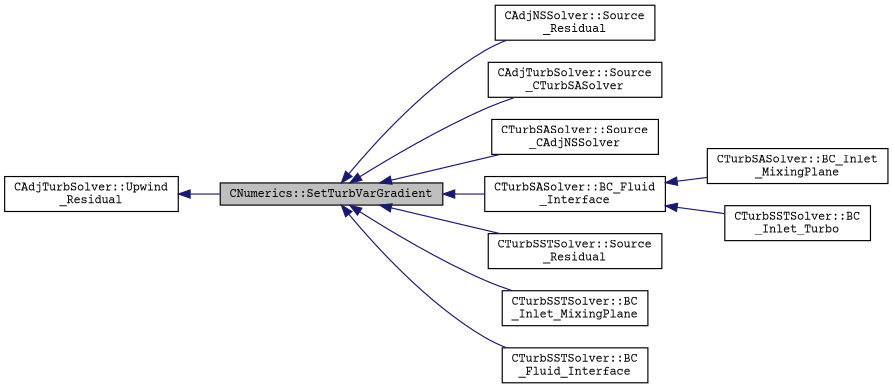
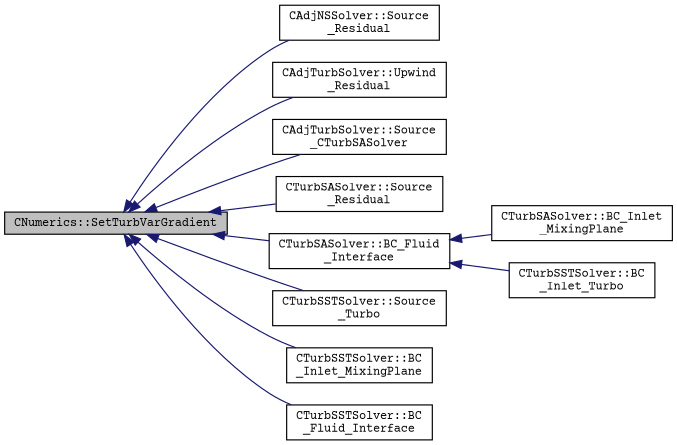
node "CTurbSASolver::Source _CAdjNSSolver": label "CTurbSASolver::Source _CAdjNSSolver" -> "CTurbSASolver::Source _Residual"
edge "CNumerics::SetTurbVarGradient" -> "CAdjTurbSolver::Upwind _Residual": reversed
node "CTurbSSTSolver::Source _Residual": label "CTurbSSTSolver::Source _Residual" -> "CTurbSSTSolver::Source _Turbo"
